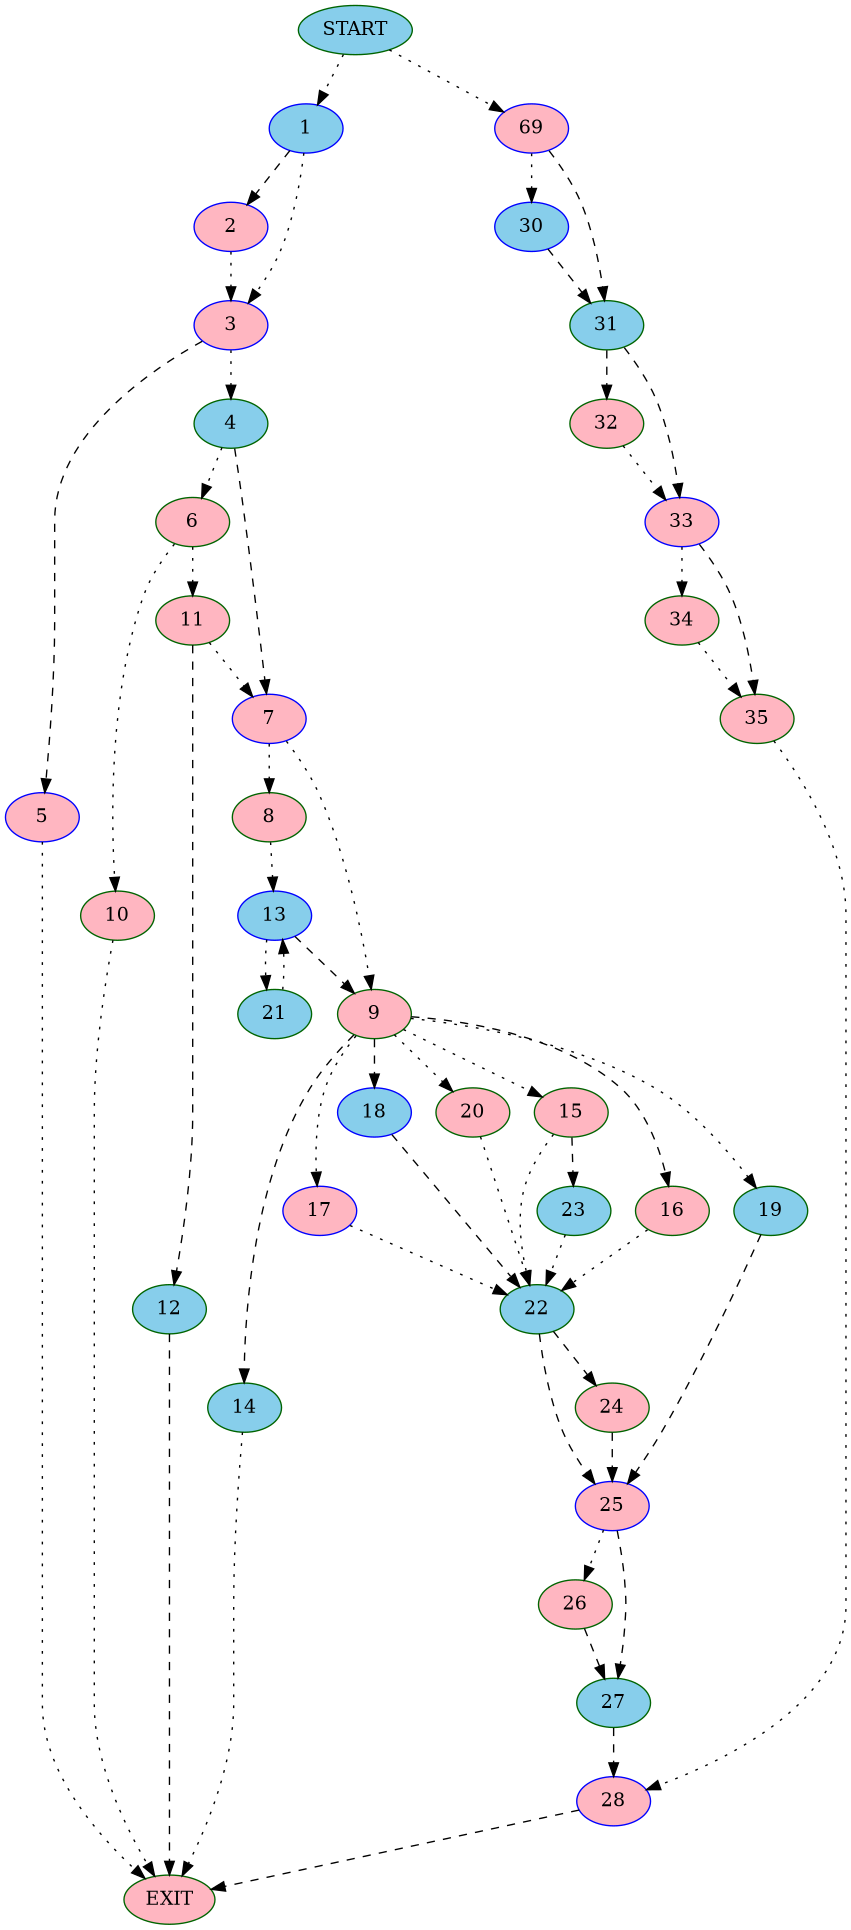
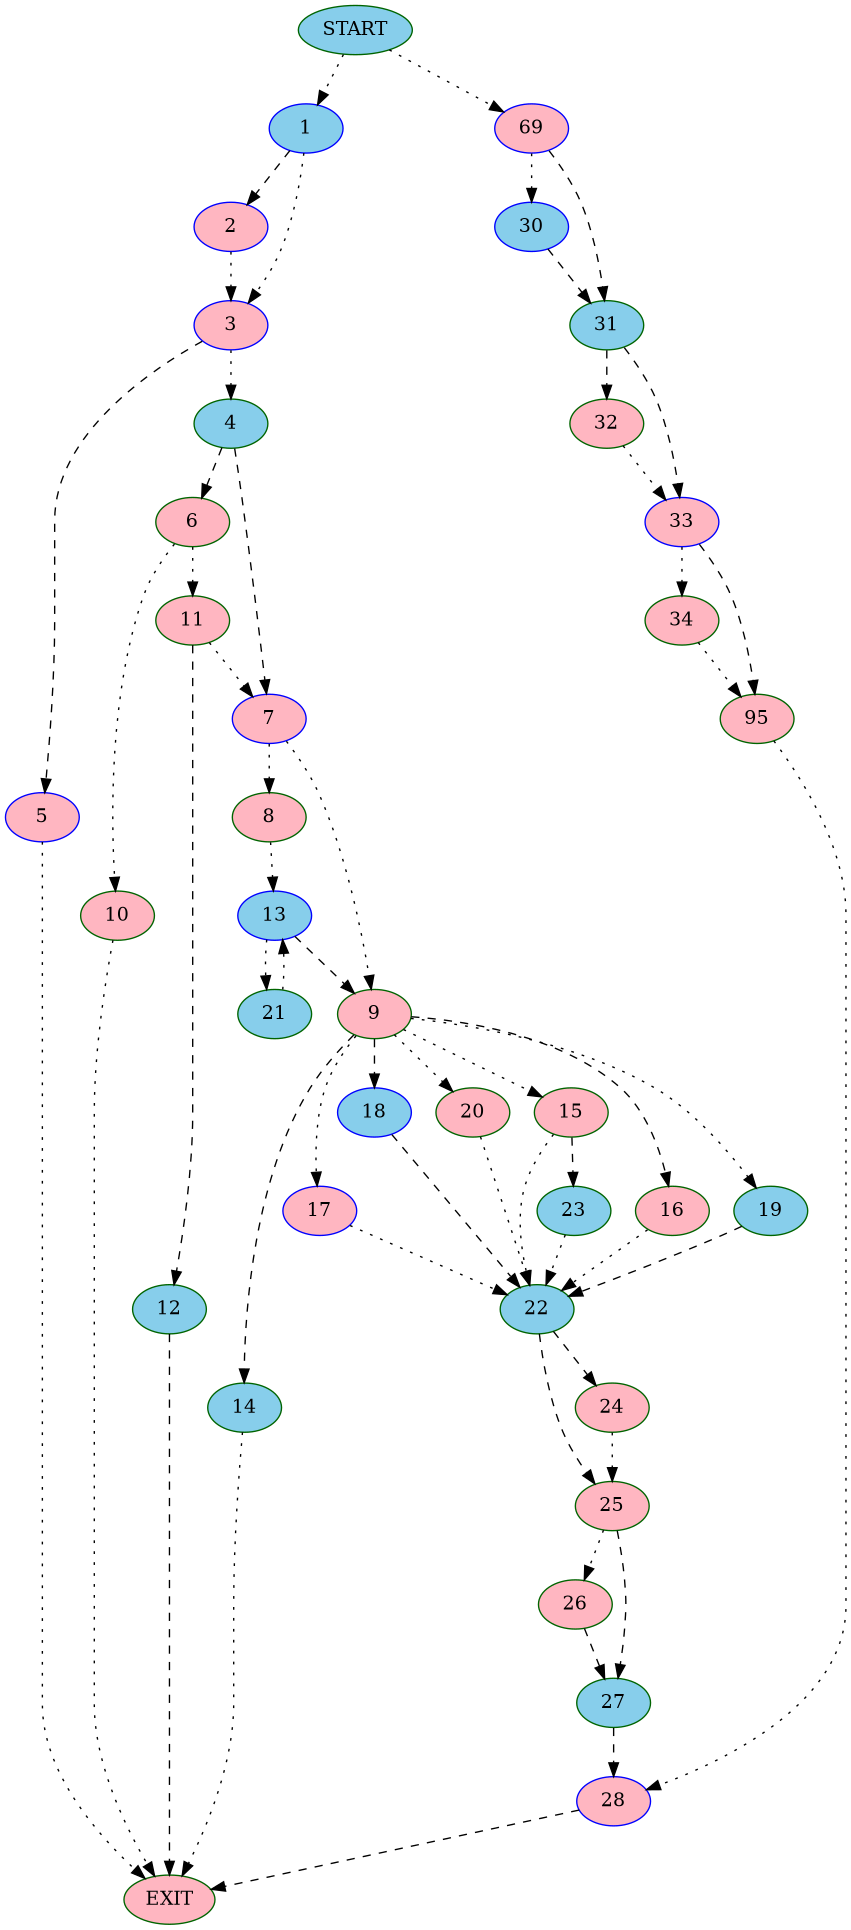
edge "4" -> "6": style dotted -> dashed
node "35": label "35" -> "95"
edge "19" -> "25": now "19" -> "22"
edge "24" -> "25": style dashed -> dotted
node "25": color blue -> darkgreen
